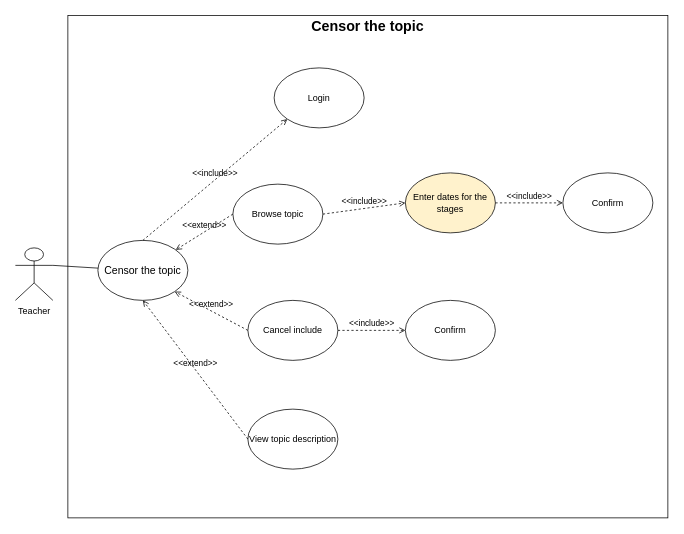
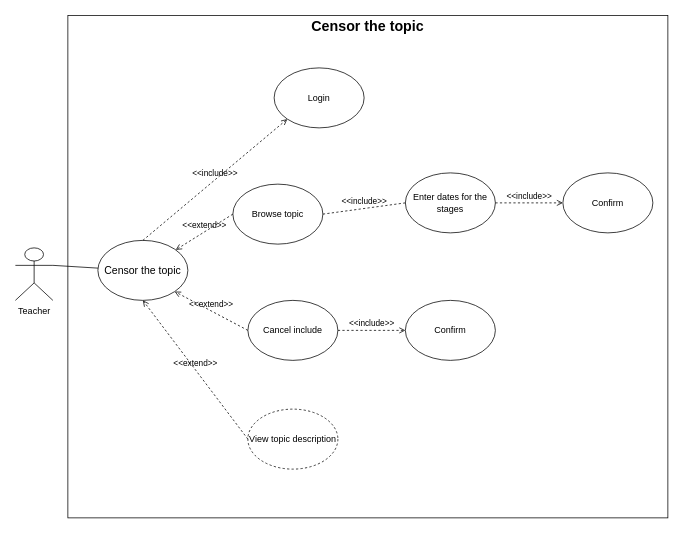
node "Enter dates for the stages": fillcolor #fff2cc -> #ffffff
edge "Browse topic" -> "Enter dates for the stages": arrowhead open -> none
node "View topic description": style solid -> dashed
